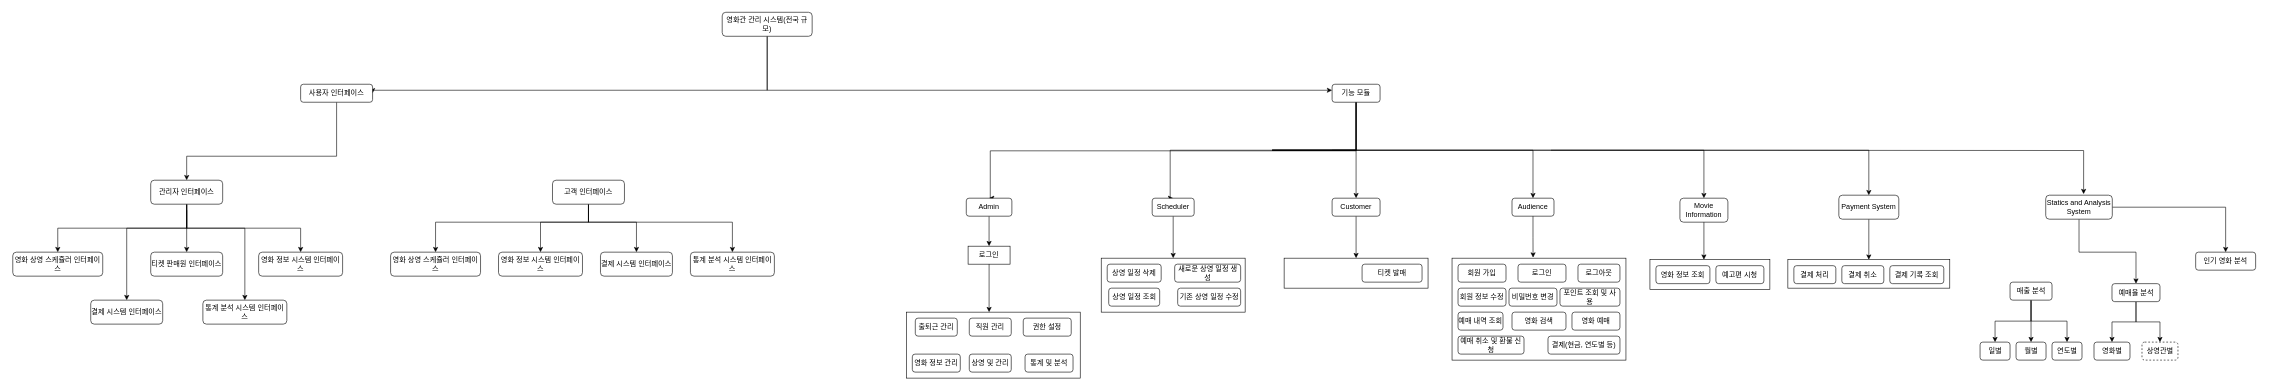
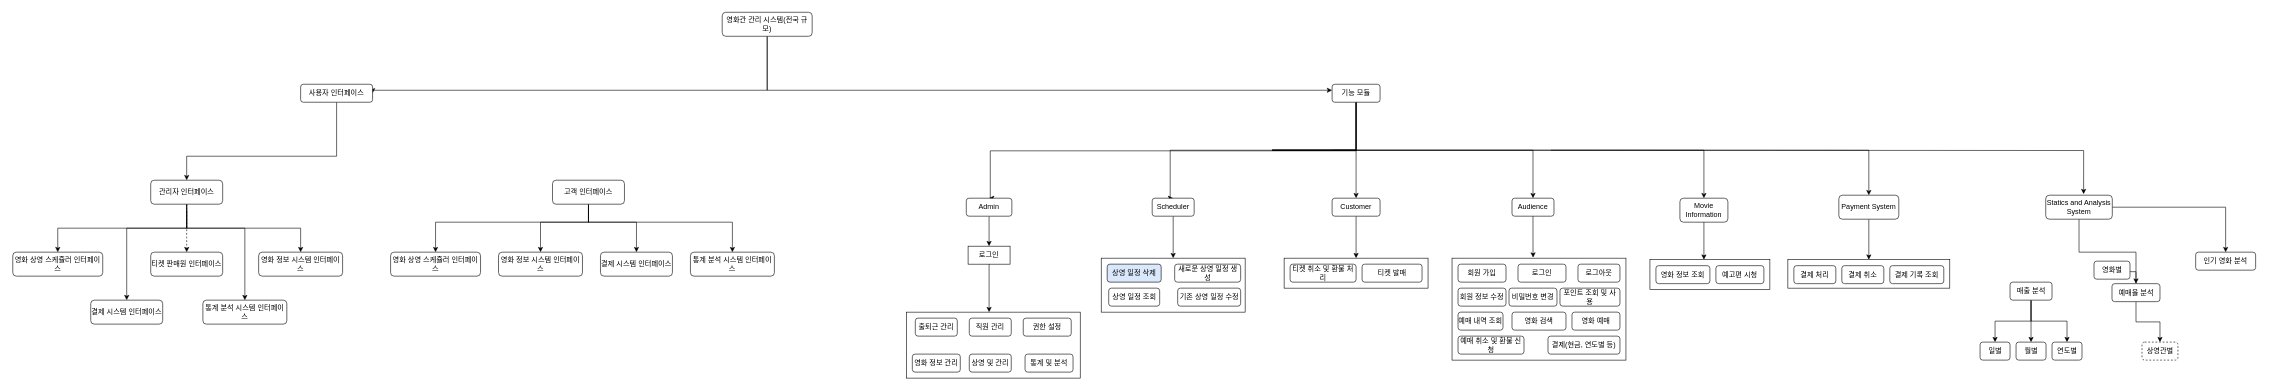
edge "관리자 인터페이스" -> "티켓 판매원 인터페이스": style solid -> dashed
node "상영 일정 삭제": fillcolor #ffffff -> #dae8fc
node "티켓 취소 및 환불 처리": added
node "영화별": moved (2113, 351) -> (2113, 270)
